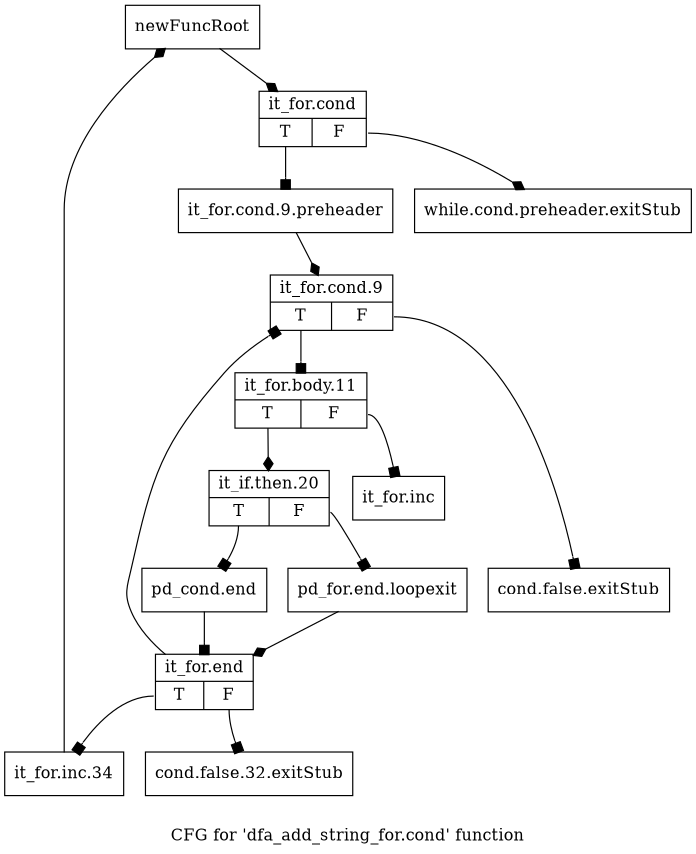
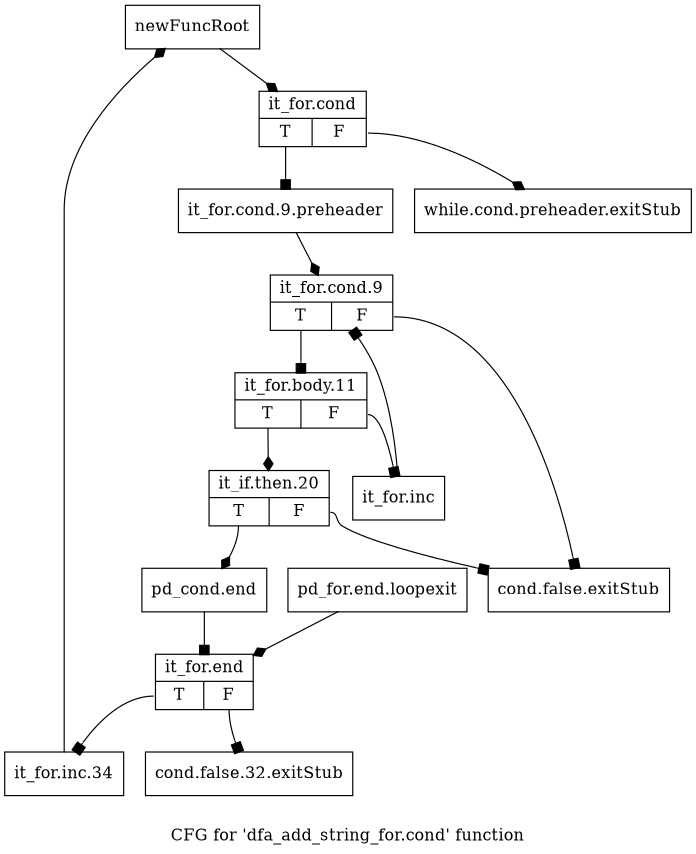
edge "it_for.end" -> "it_for.cond.9": now "it_for.inc" -> "it_for.cond.9"
edge "it_if.then.20" -> "pd_for.end.loopexit": now "it_if.then.20" -> "cond.false.exitStub"
edge "it_if.then.20" -> "pd_cond.end": arrowhead box -> diamond
